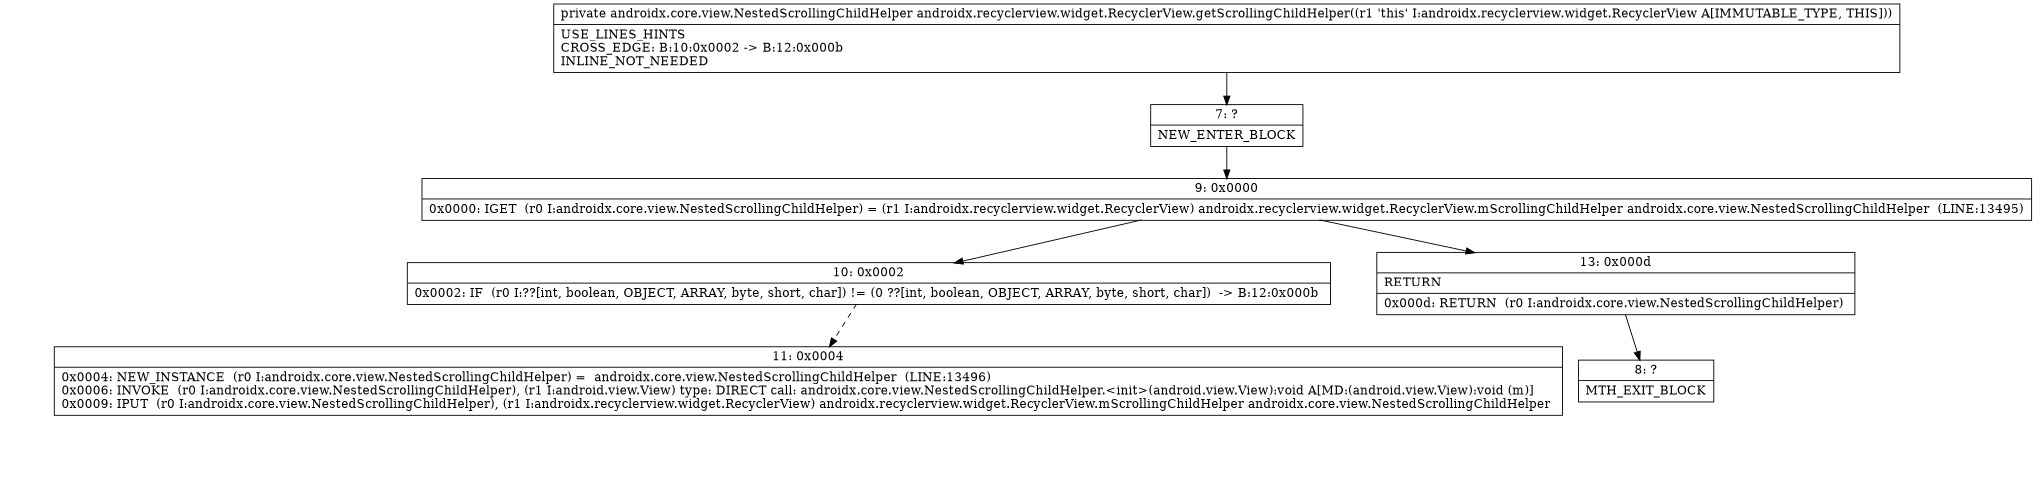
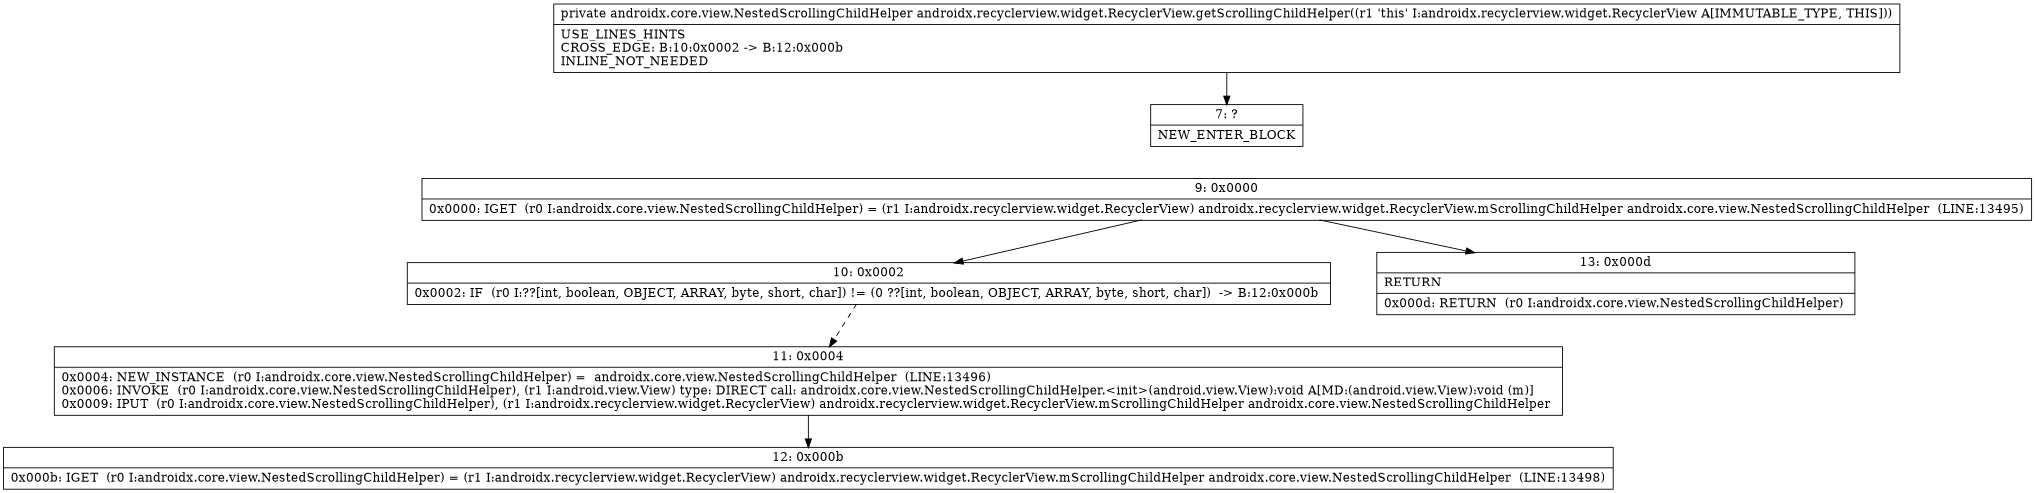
edge "7: ?" -> "9: 0x0000": removed
node "8: ?": removed
node "12: 0x000b": added
